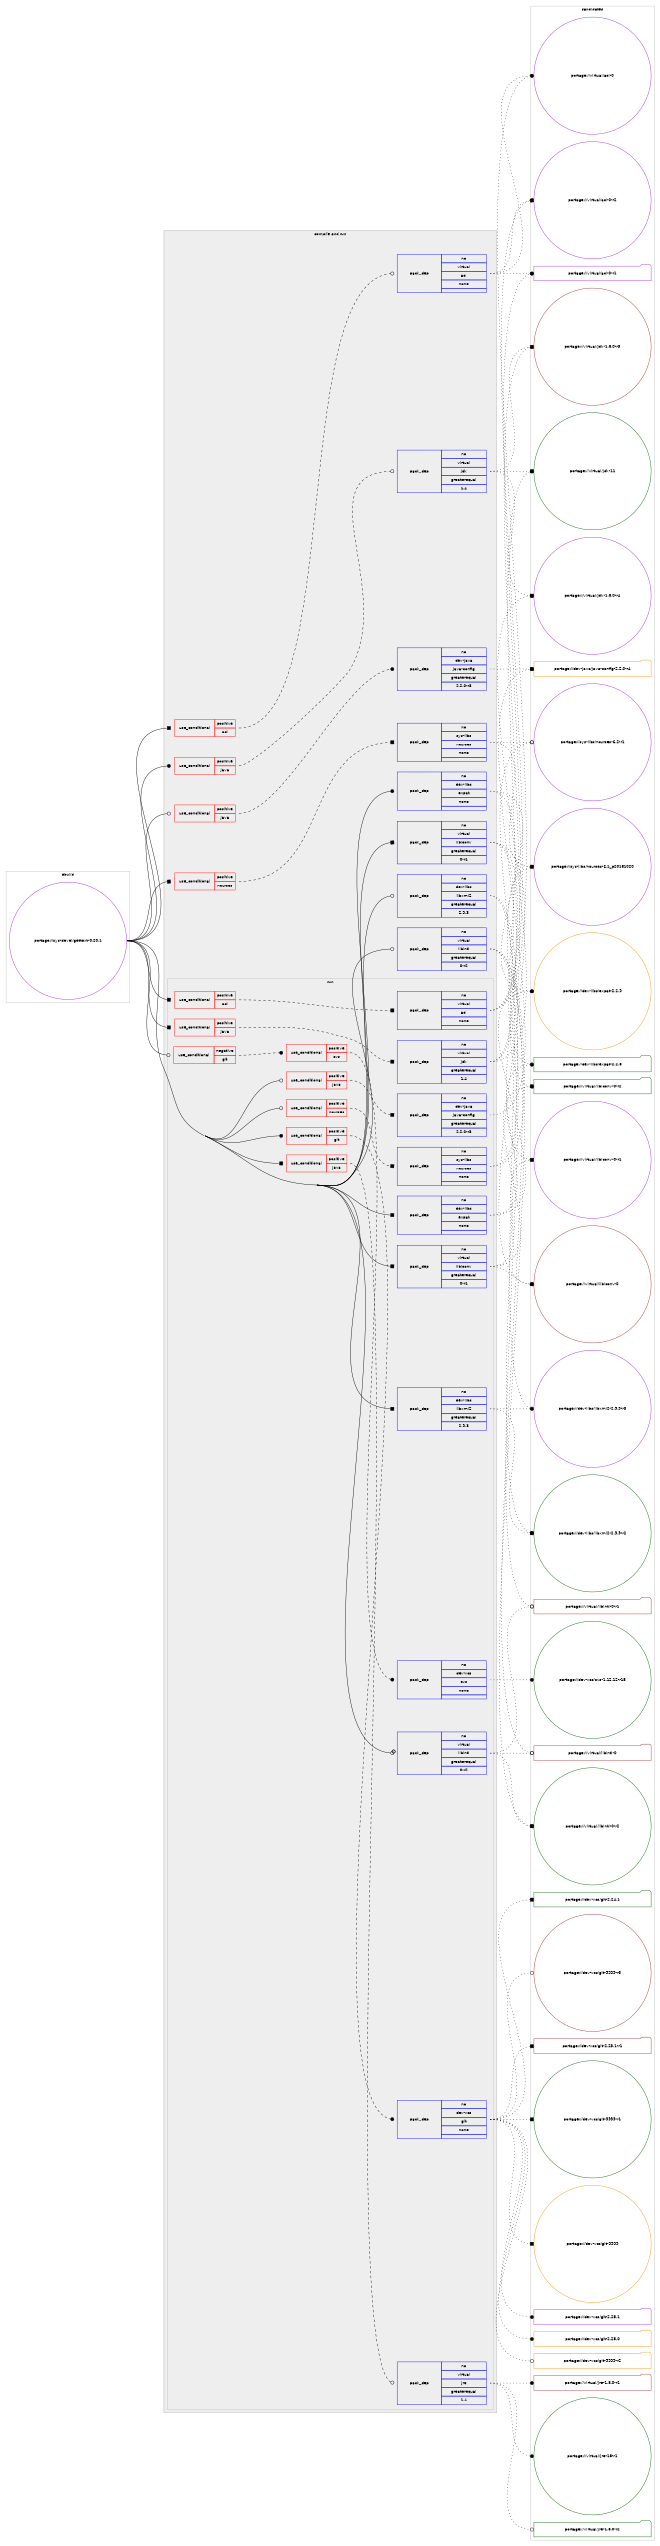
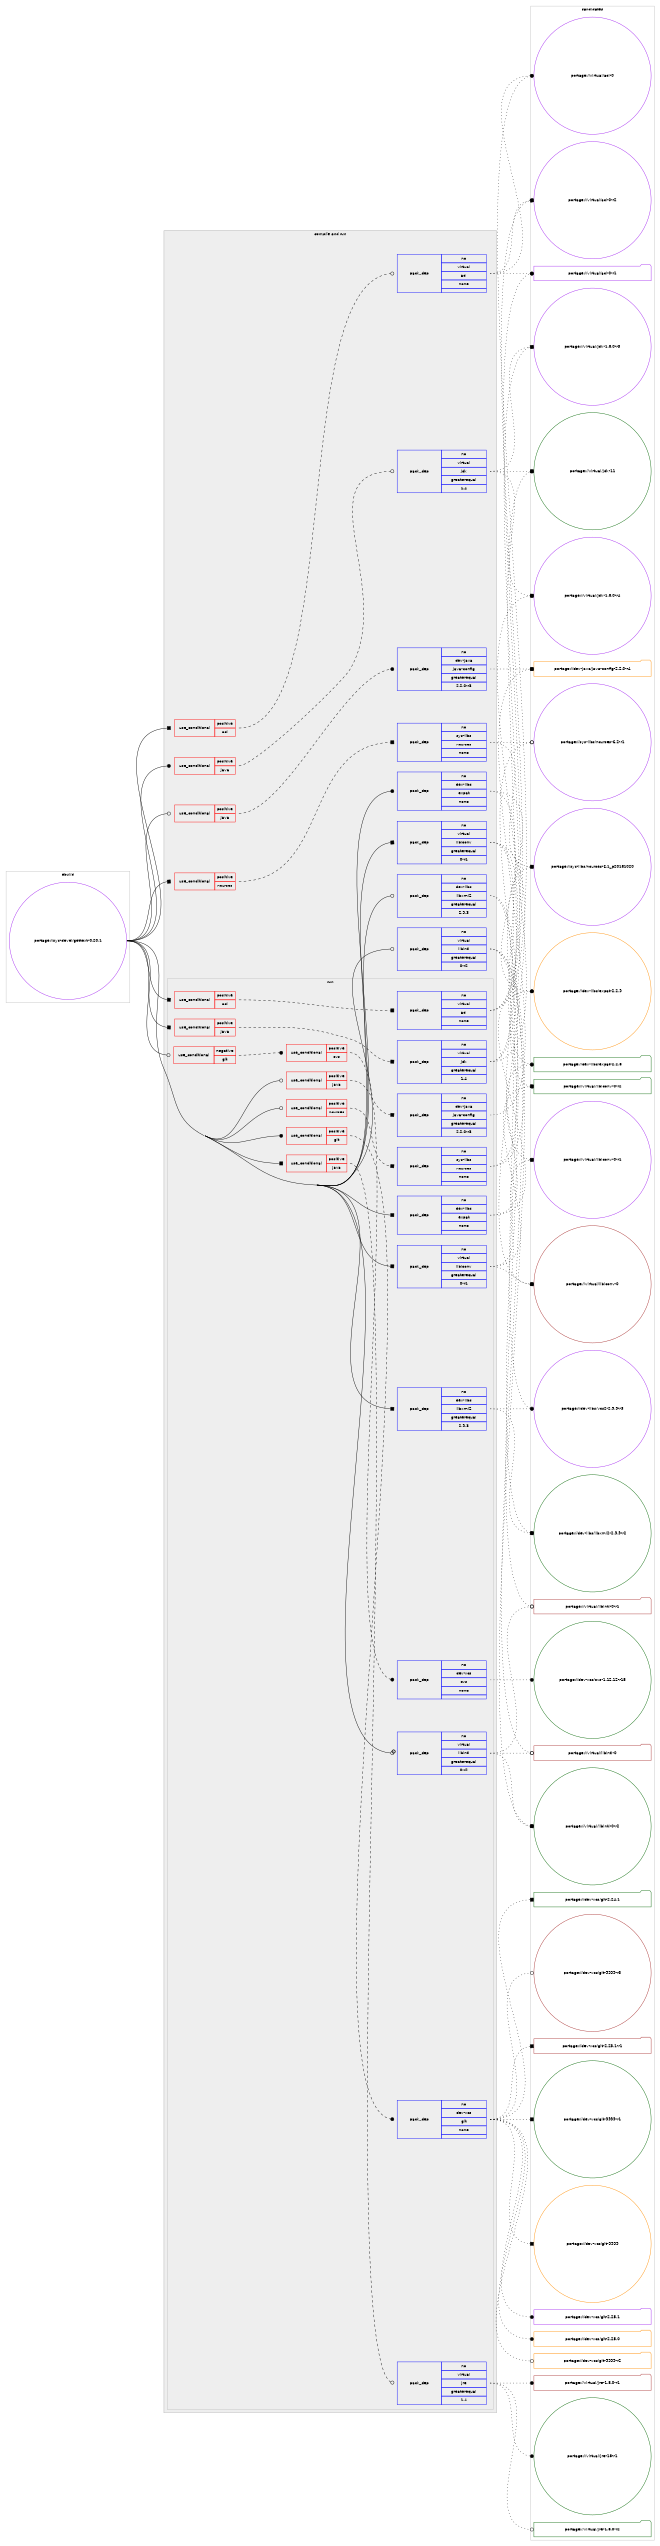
node "portage://virtual/jdk-1.8.0-r3": color brown -> purple
node "portage://dev-libs/libxml2-2.9.9-r3": label "portage://dev-libs/libxml2-2.9.9-r3" -> "portage://dev-libs/vcs2-2.9.9-r3"
